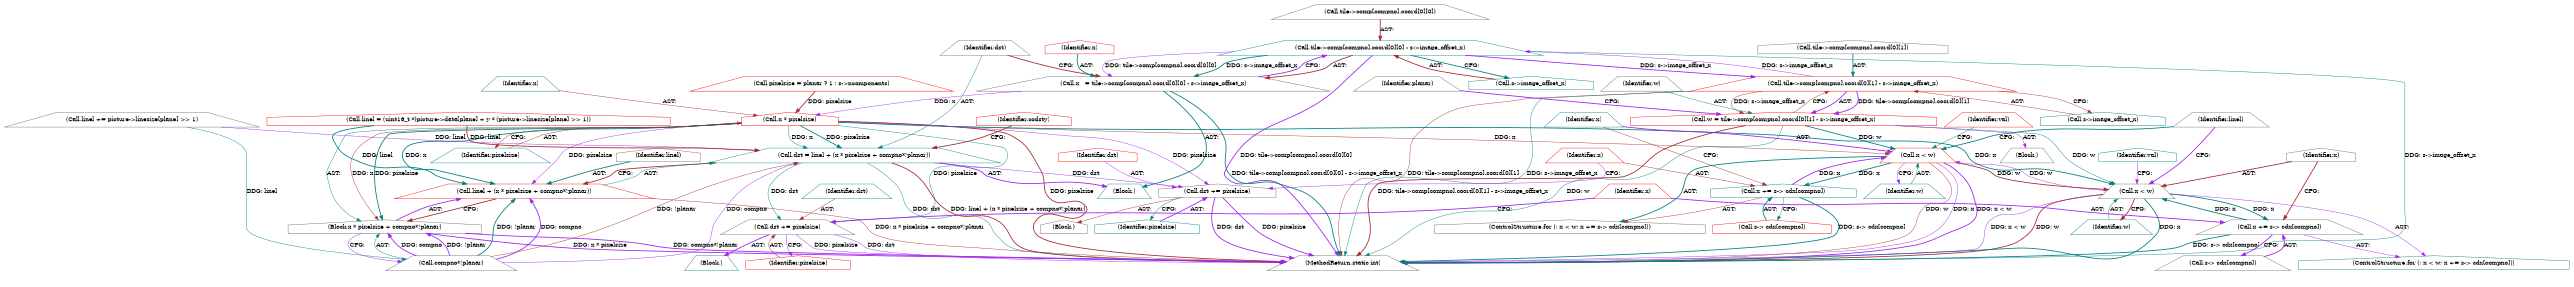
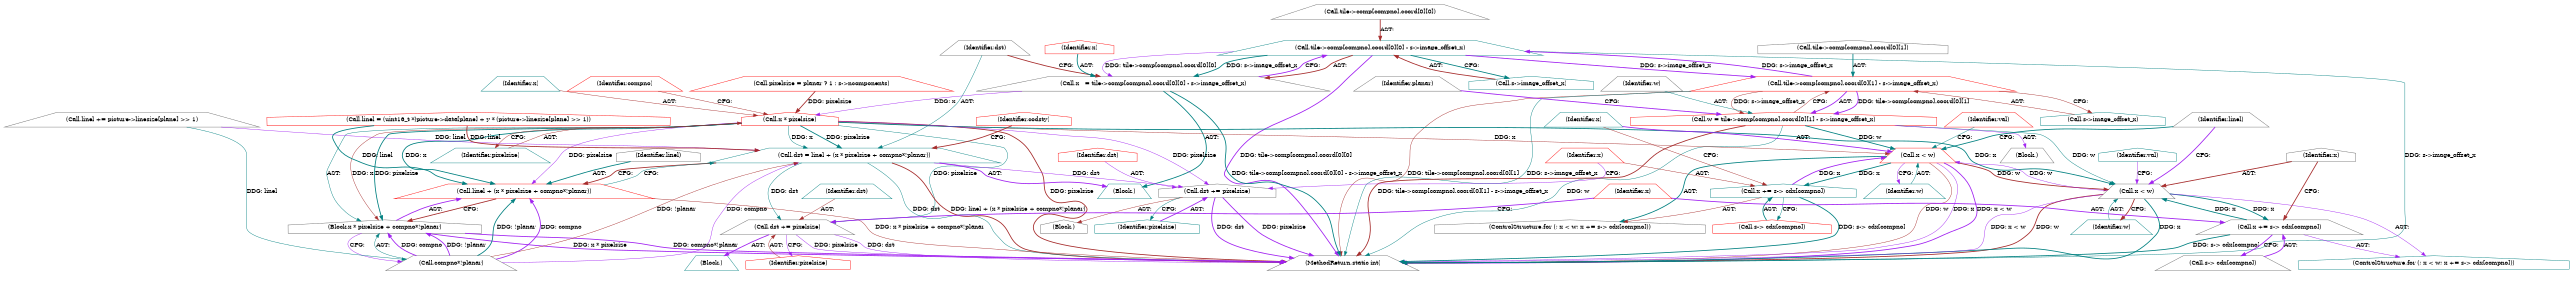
edge "(Call,tile->comp[compno].coord[0][1] - s->image_offset_x)" -> "(Call,tile->comp[compno].coord[0][0] - s->image_offset_x)": style solid -> bold
node "(Identifier,compno)": added
edge "(Call,linel + (x * pixelsize + compno*!planar))" -> "(Call,dst = linel + (x * pixelsize + compno*!planar))": label "AST: " -> "CFG: "
